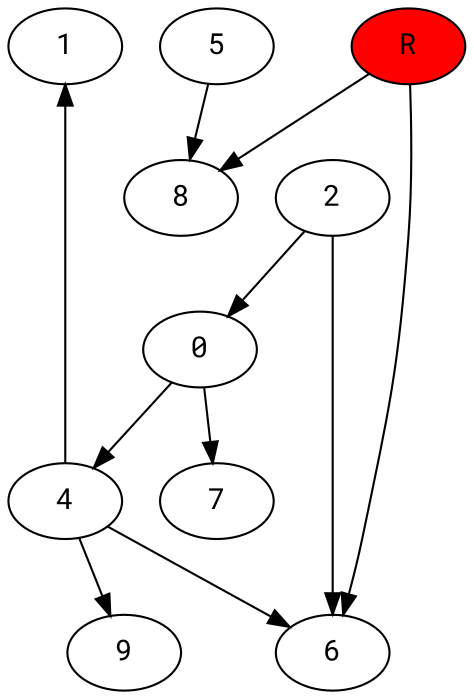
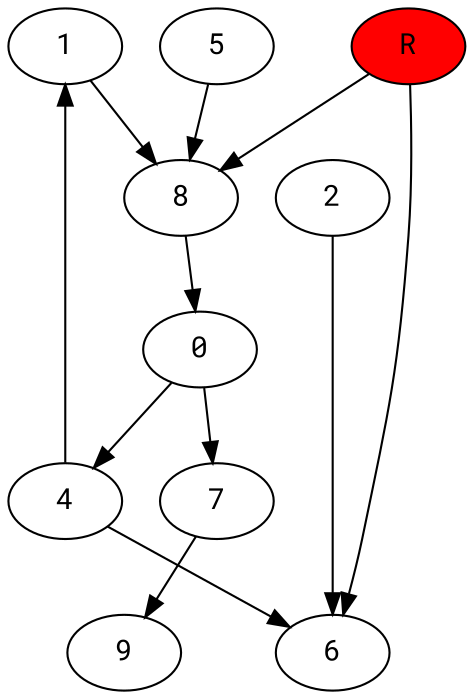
edge "1" -> "8": added
edge "2" -> "0": now "8" -> "0"
edge "4" -> "9": now "7" -> "9"
